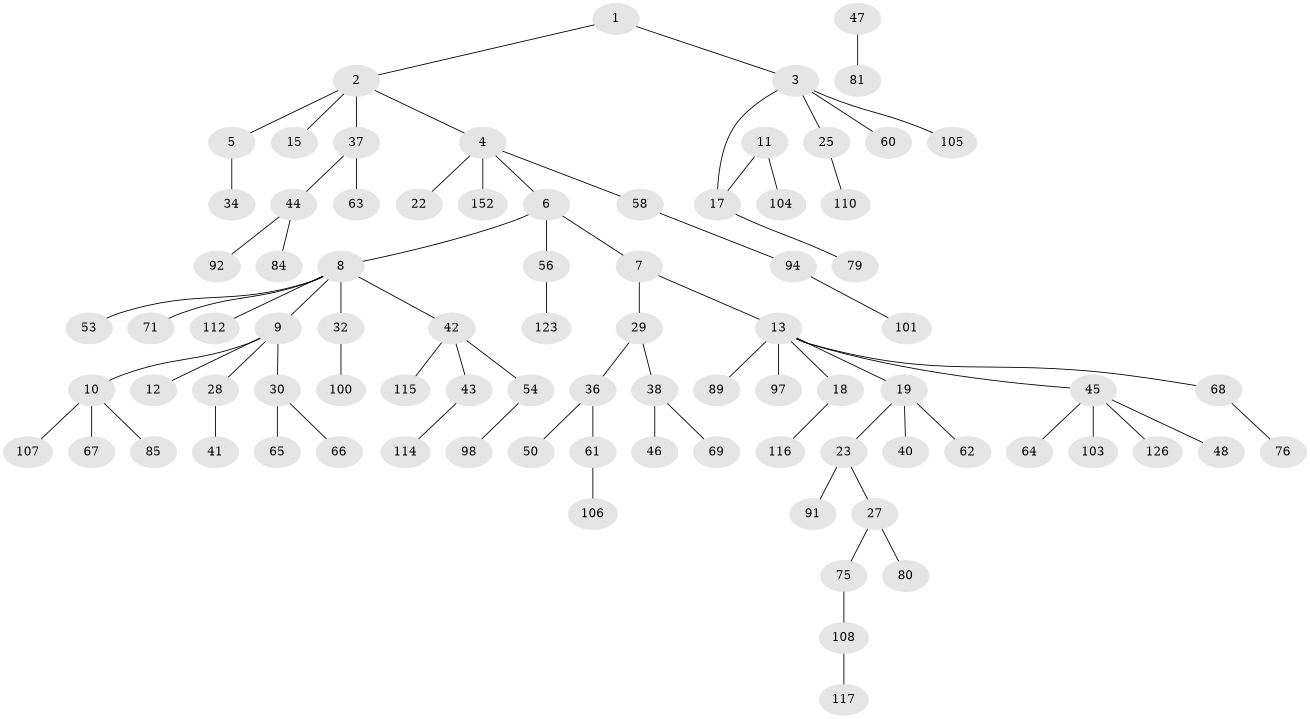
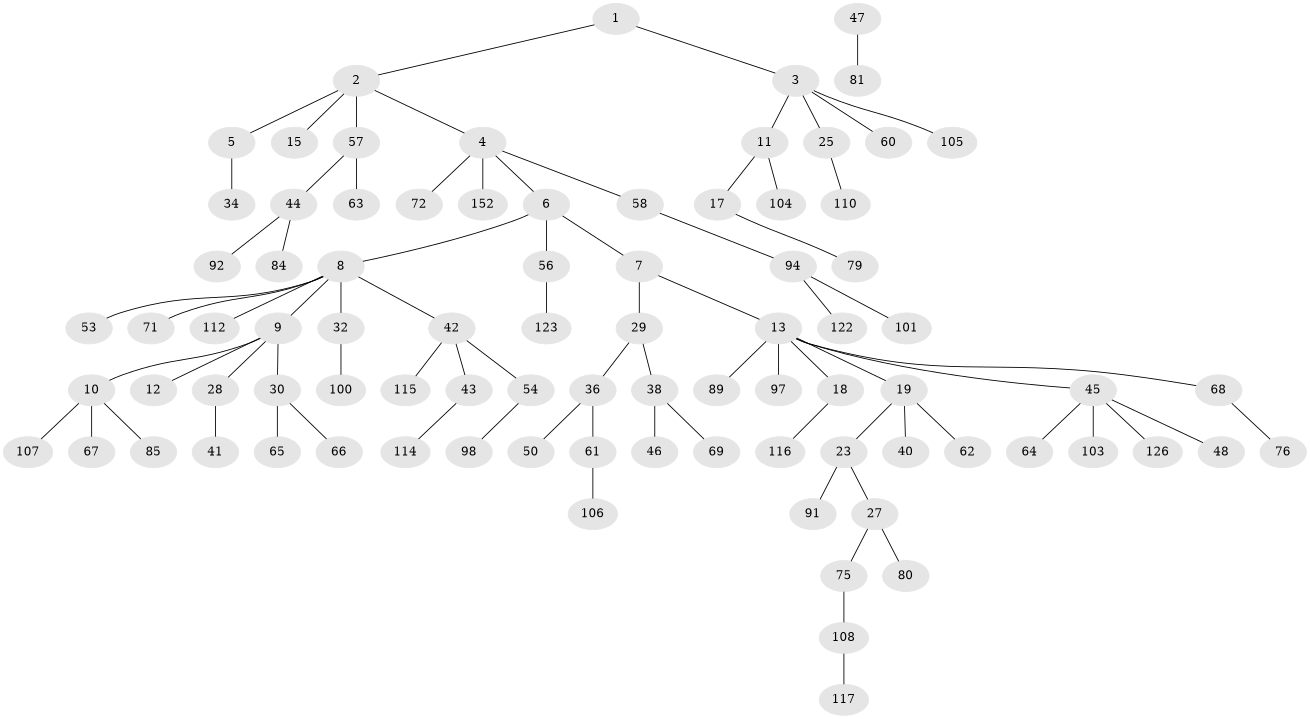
edge "3" -- "17": now "3" -- "11"
node "37": label "37" -> "57"
node "22": label "22" -> "72"
node "122": added
